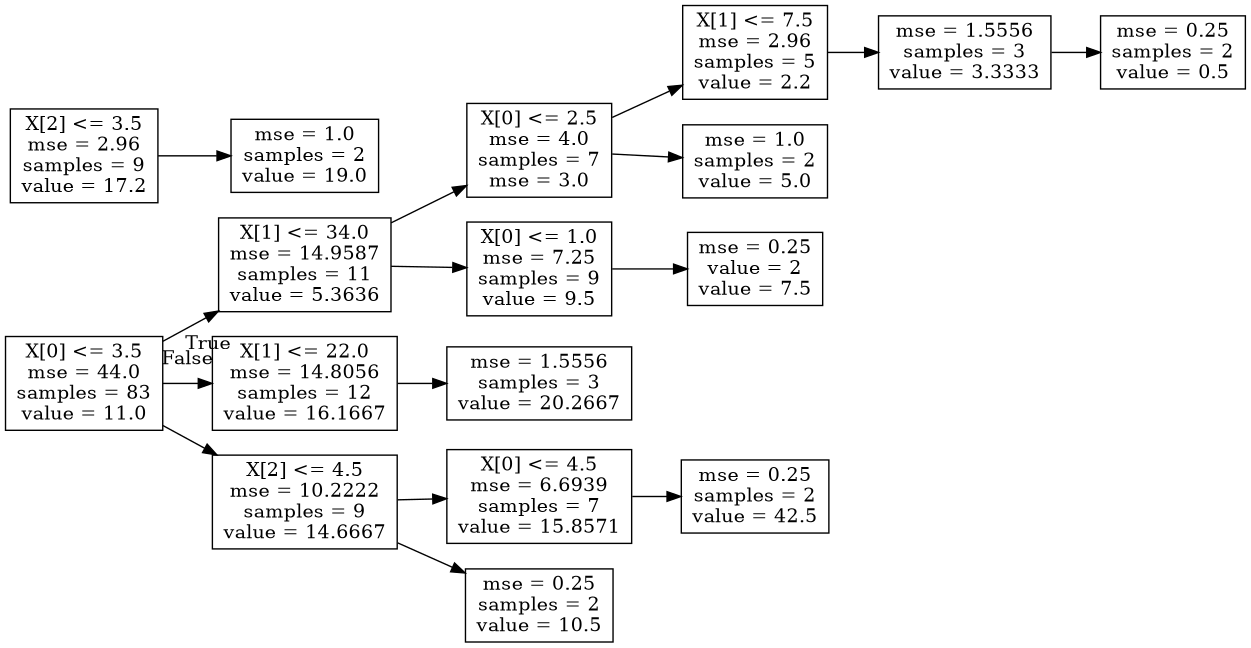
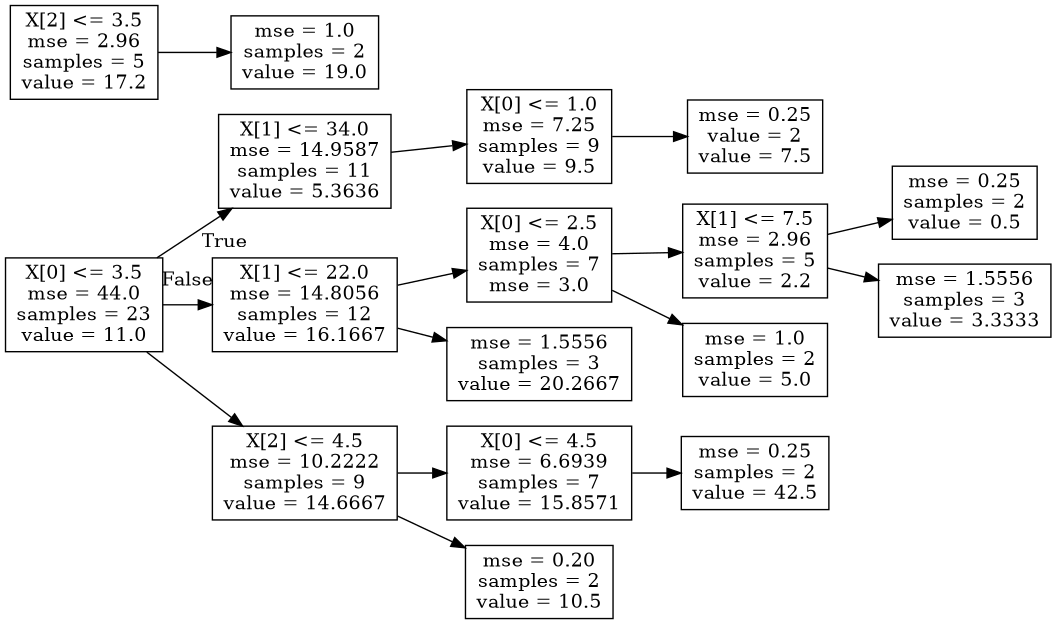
edge "mse = 1.5556 samples = 3 value = 3.3333" -> "mse = 0.25 samples = 2 value = 0.5": now "X[1] <= 7.5 mse = 2.96 samples = 5 value = 2.2" -> "mse = 0.25 samples = 2 value = 0.5"
node "X[2] <= 3.5 mse = 2.96 samples = 9 value = 17.2": label "X[2] <= 3.5 mse = 2.96 samples = 9 value = 17.2" -> "X[2] <= 3.5 mse = 2.96 samples = 5 value = 17.2"
edge "X[1] <= 34.0 mse = 14.9587 samples = 11 value = 5.3636" -> "X[0] <= 2.5 mse = 4.0 samples = 7 mse = 3.0": now "X[1] <= 22.0 mse = 14.8056 samples = 12 value = 16.1667" -> "X[0] <= 2.5 mse = 4.0 samples = 7 mse = 3.0"
node "X[0] <= 3.5 mse = 44.0 samples = 83 value = 11.0": label "X[0] <= 3.5 mse = 44.0 samples = 83 value = 11.0" -> "X[0] <= 3.5 mse = 44.0 samples = 23 value = 11.0"
node "mse = 0.25 samples = 2 value = 10.5": label "mse = 0.25 samples = 2 value = 10.5" -> "mse = 0.20 samples = 2 value = 10.5"
